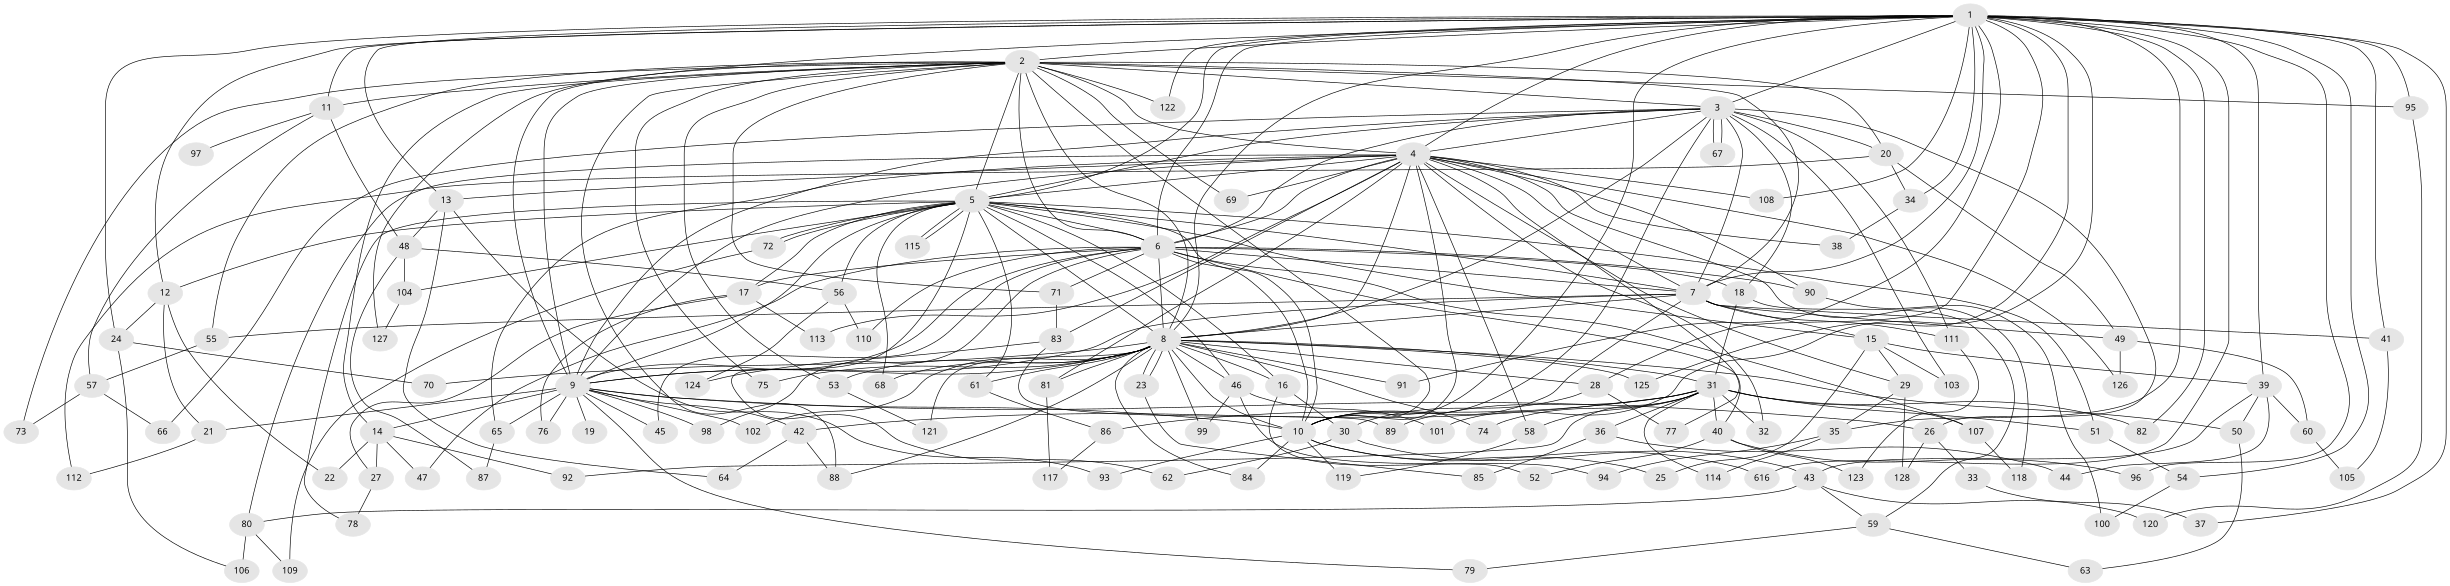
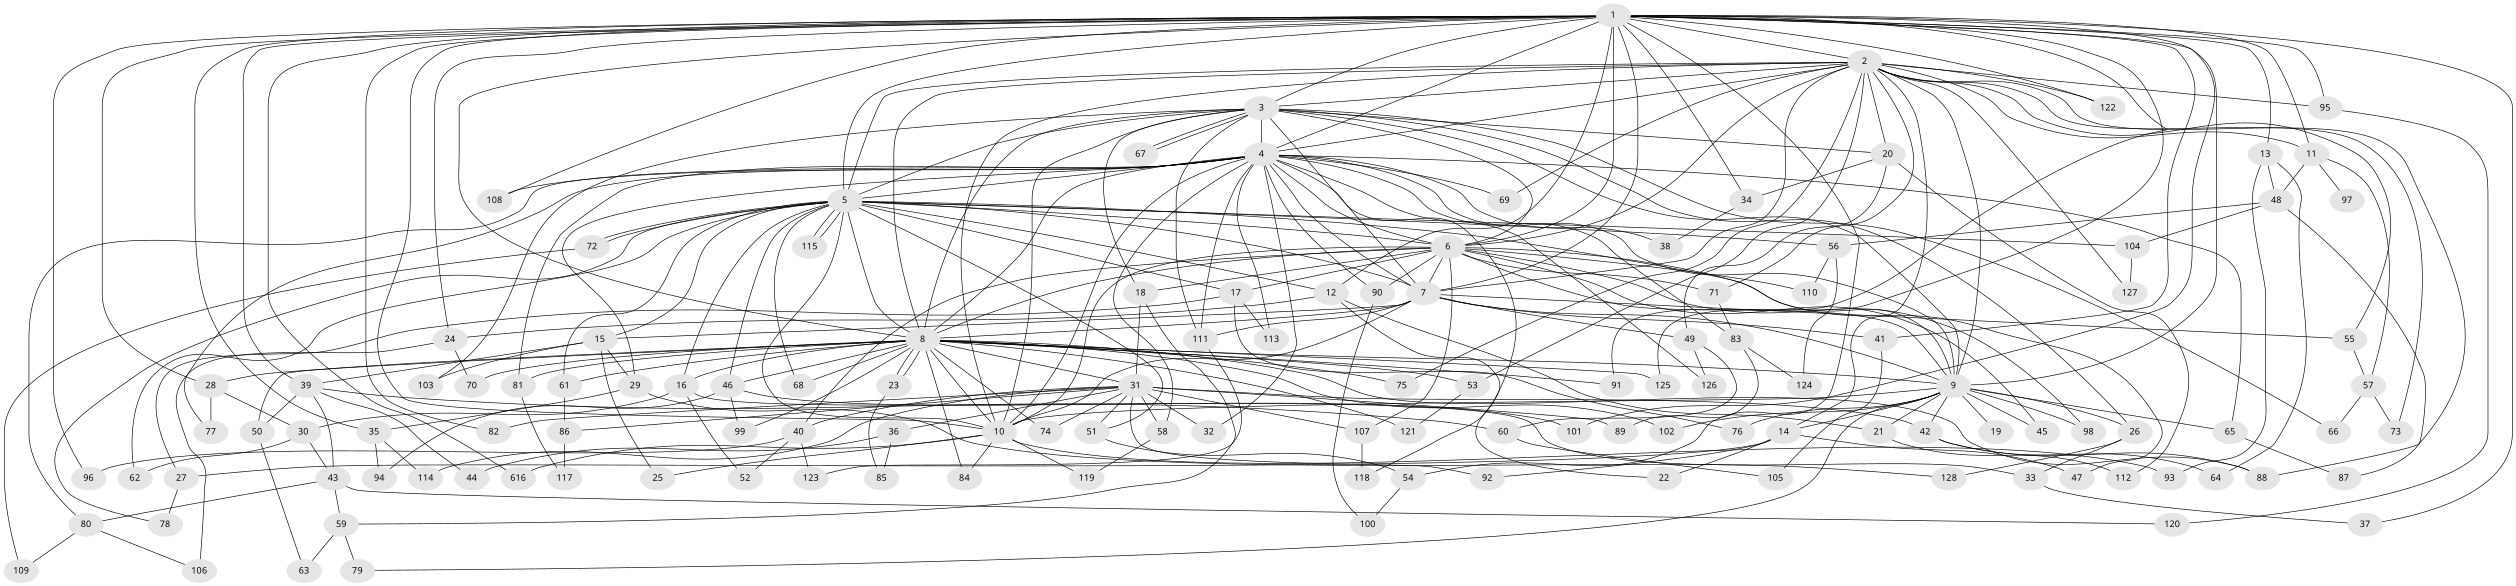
edge "4" -- "13": now "4" -- "111"
edge "16" -- "33": added
